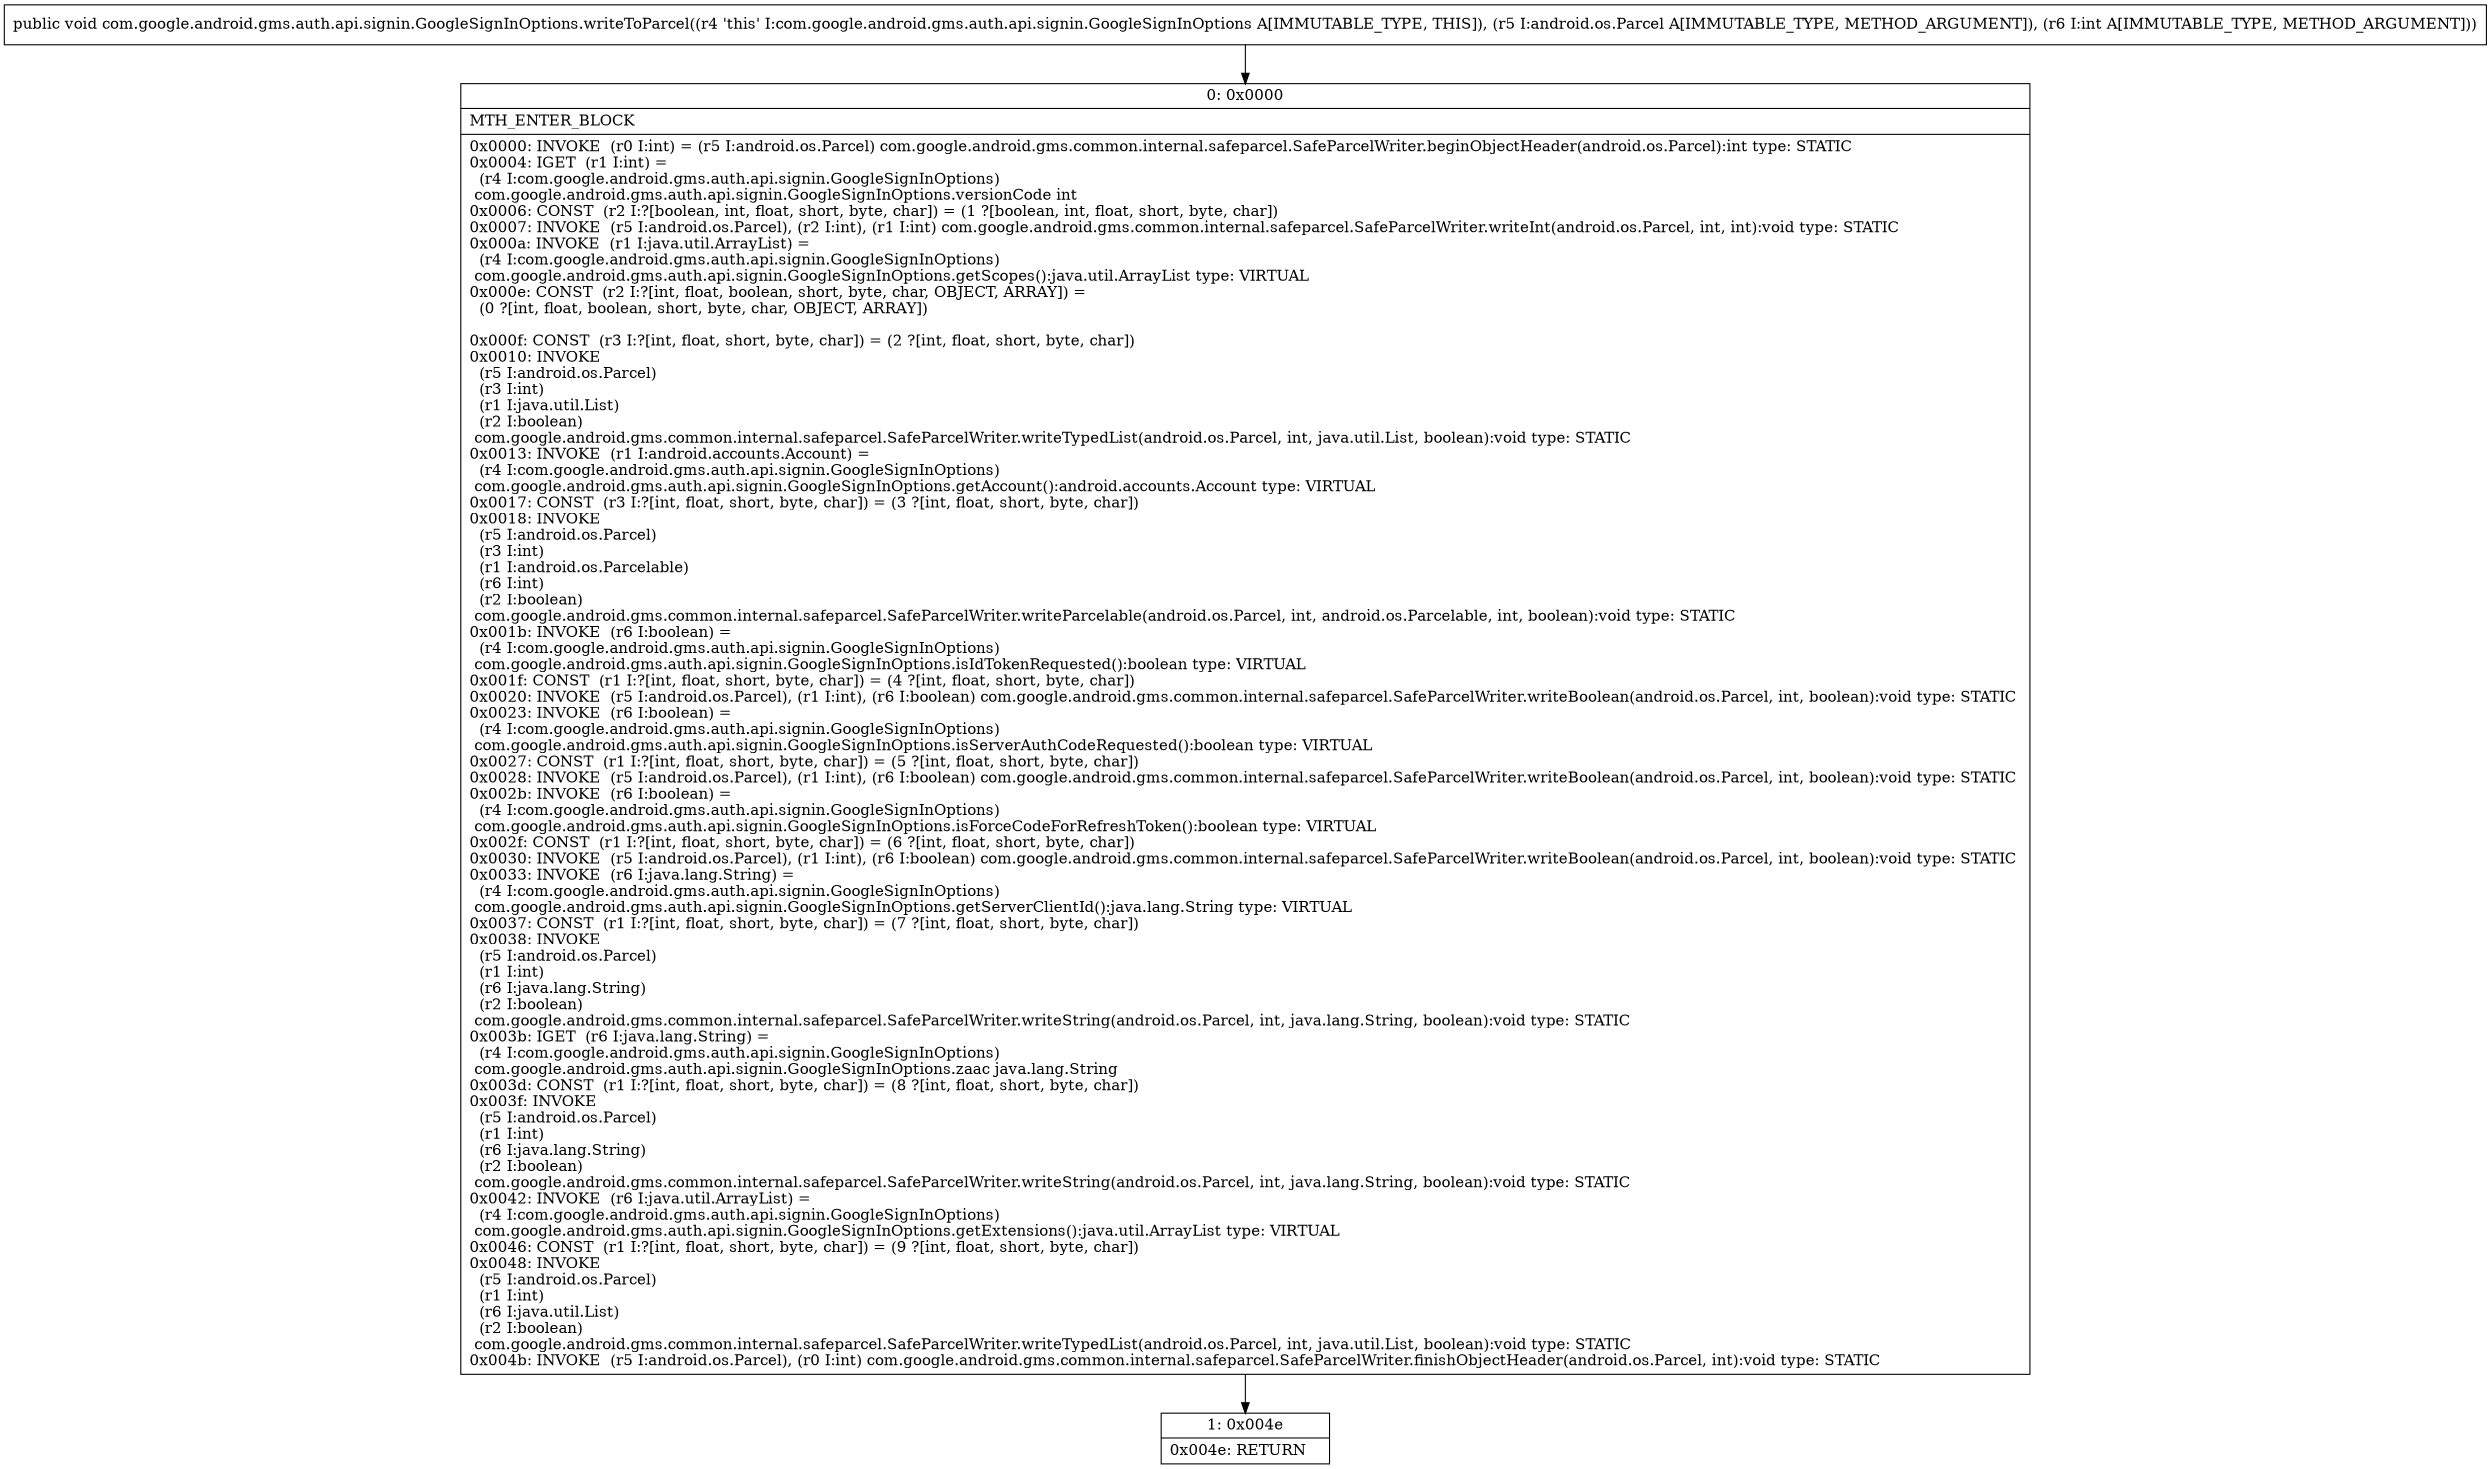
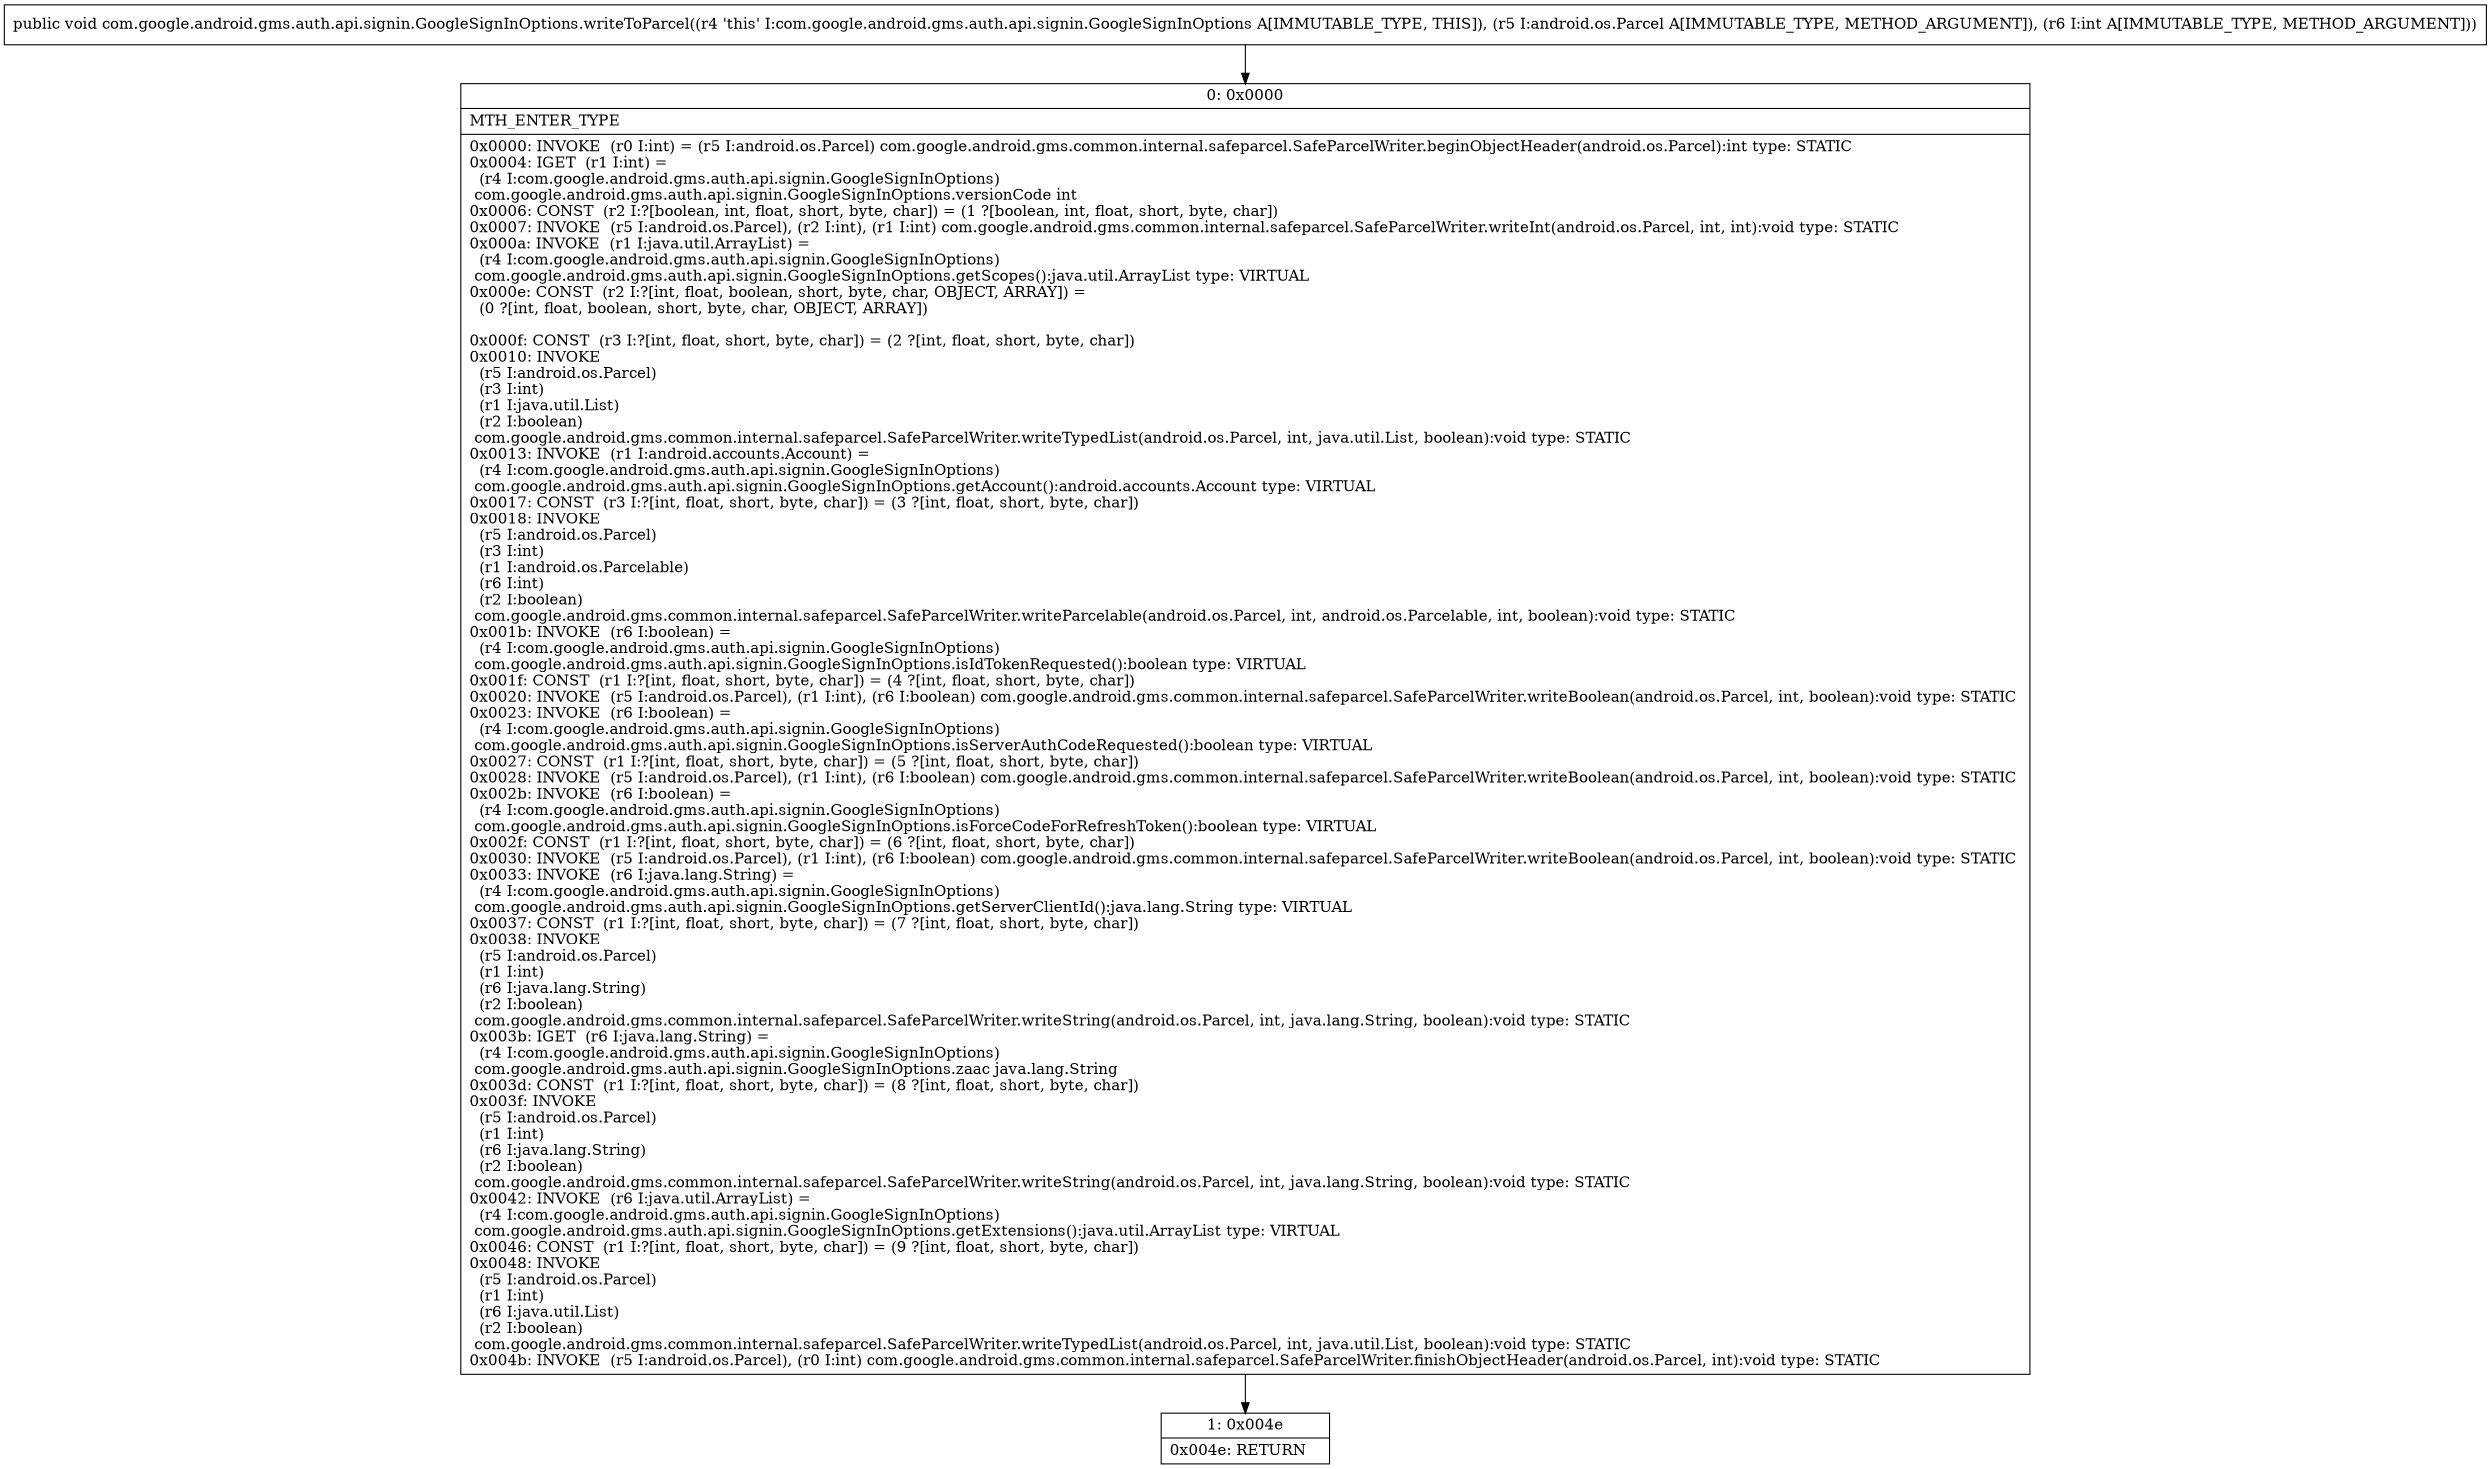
node "0: 0x0000": text "MTH_ENTER_BLOCK" -> "MTH_ENTER_TYPE"
